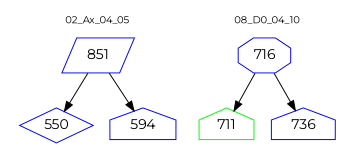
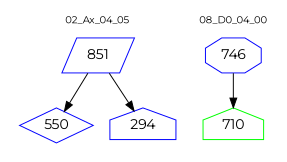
cluster "08_D0_04_10": label "08_D0_04_10" -> "08_D0_04_00"
node "716": label "716" -> "746"
node "594": label "594" -> "294"
node "711": label "711" -> "710"
node "736": removed
